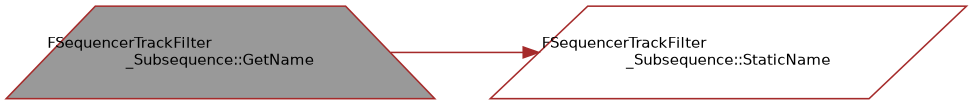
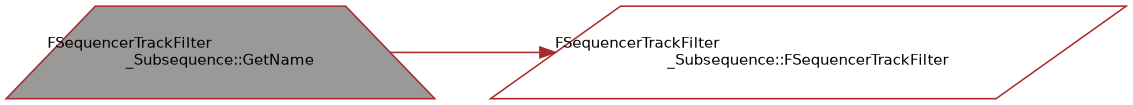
node "FSequencerTrackFilter _Subsequence::StaticName": label "FSequencerTrackFilter _Subsequence::StaticName" -> "FSequencerTrackFilter _Subsequence::FSequencerTrackFilter"
